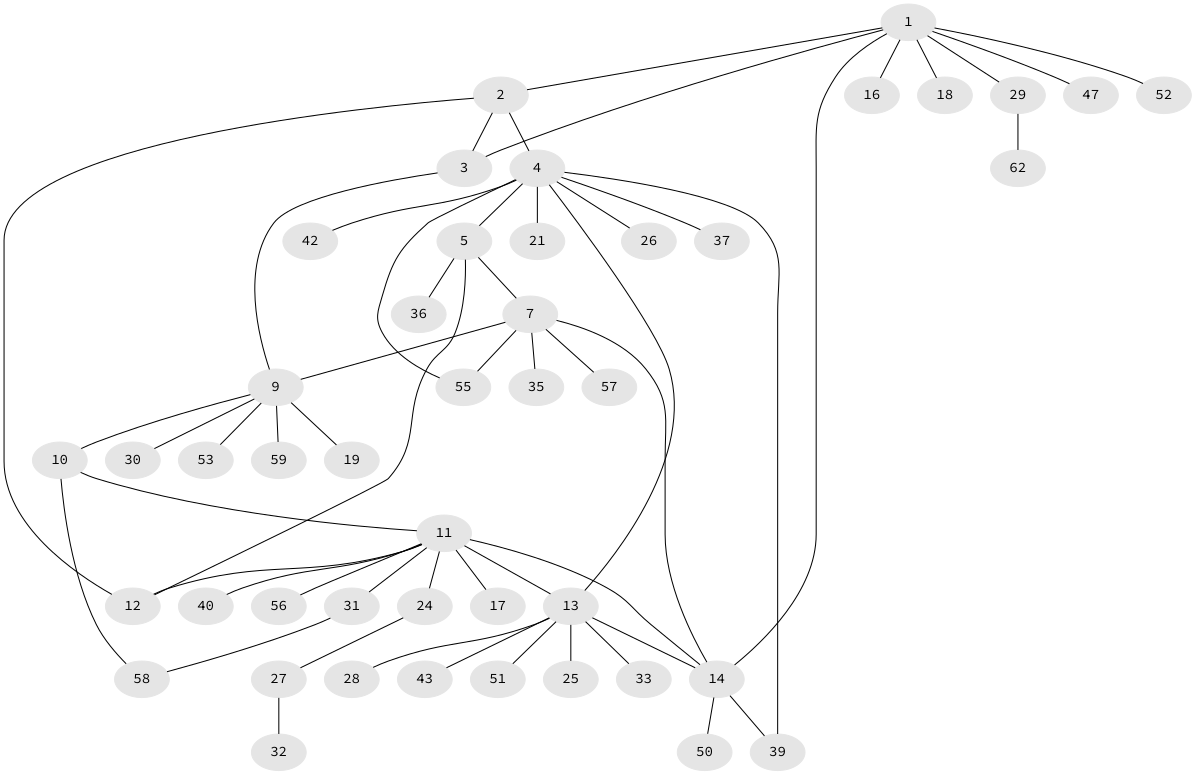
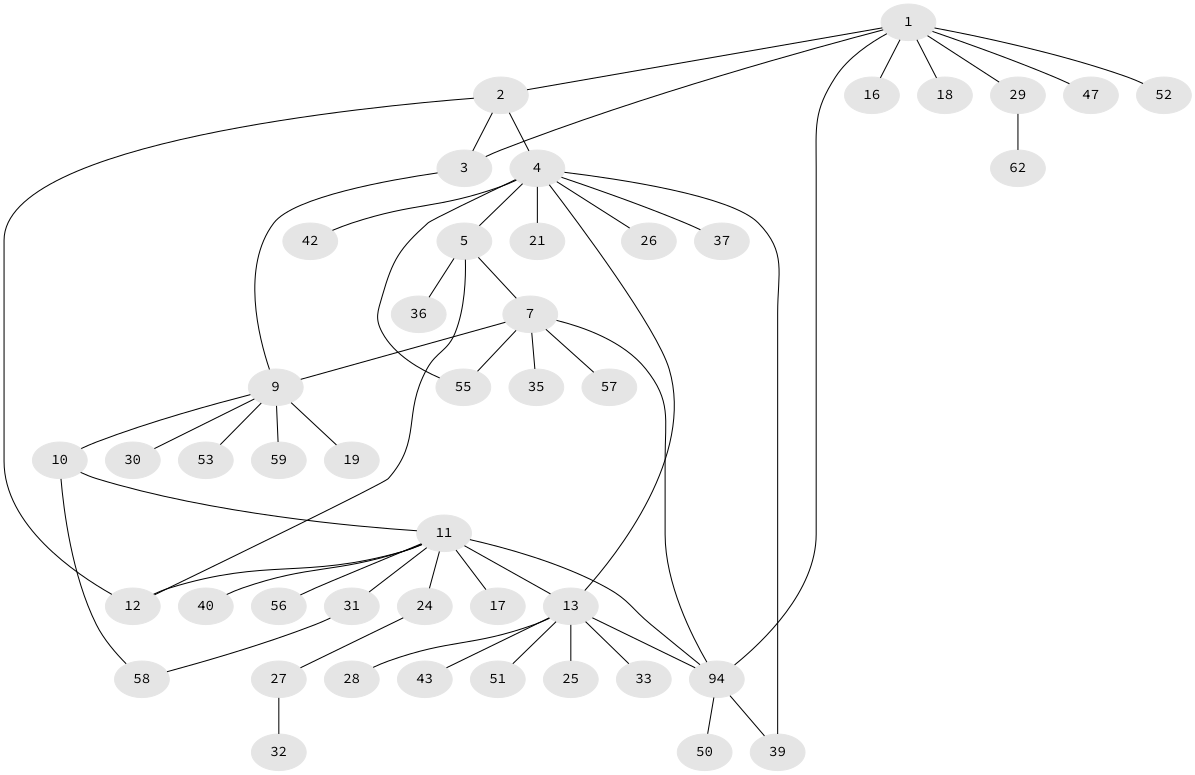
node "14": label "14" -> "94"
